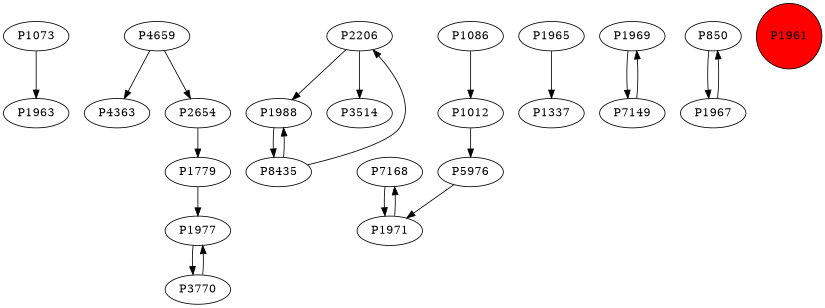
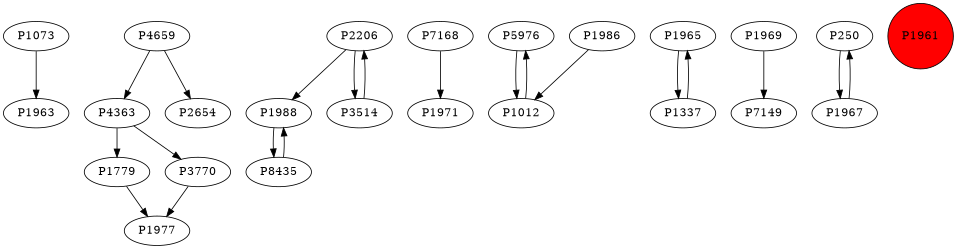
node "P1086": label "P1086" -> "P1986"
node "P850": label "P850" -> "P250"
edge "P7149" -> "P1969": removed
edge "P1337" -> "P1965": added
edge "P8435" -> "P2206": now "P3514" -> "P2206"
edge "P2654" -> "P1779": now "P4363" -> "P1779"
edge "P5976" -> "P1971": now "P5976" -> "P1012"
edge "P1971" -> "P7168": removed
edge "P1977" -> "P3770": now "P4363" -> "P3770"
